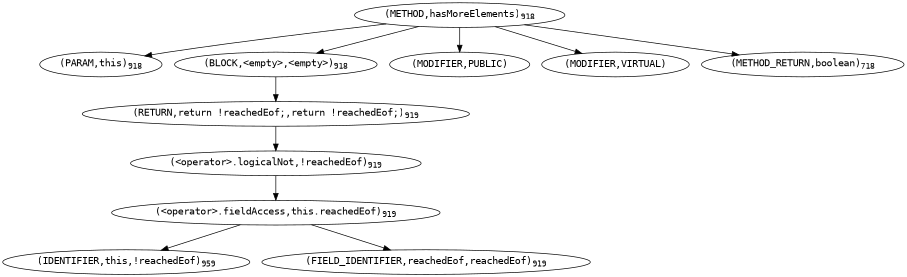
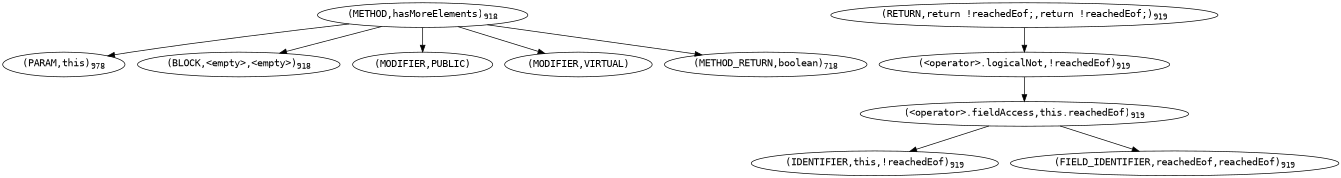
node "(PARAM,this)": text "918" -> "978"
edge "(BLOCK,<empty>,<empty>)" -> "(RETURN,return !reachedEof;,return !reachedEof;)": removed
node "(IDENTIFIER,this,!reachedEof)": text "959" -> "919"
